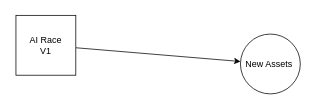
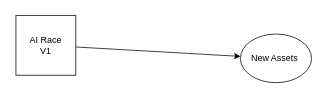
node "New Assets": size 60x60 -> 71x49
